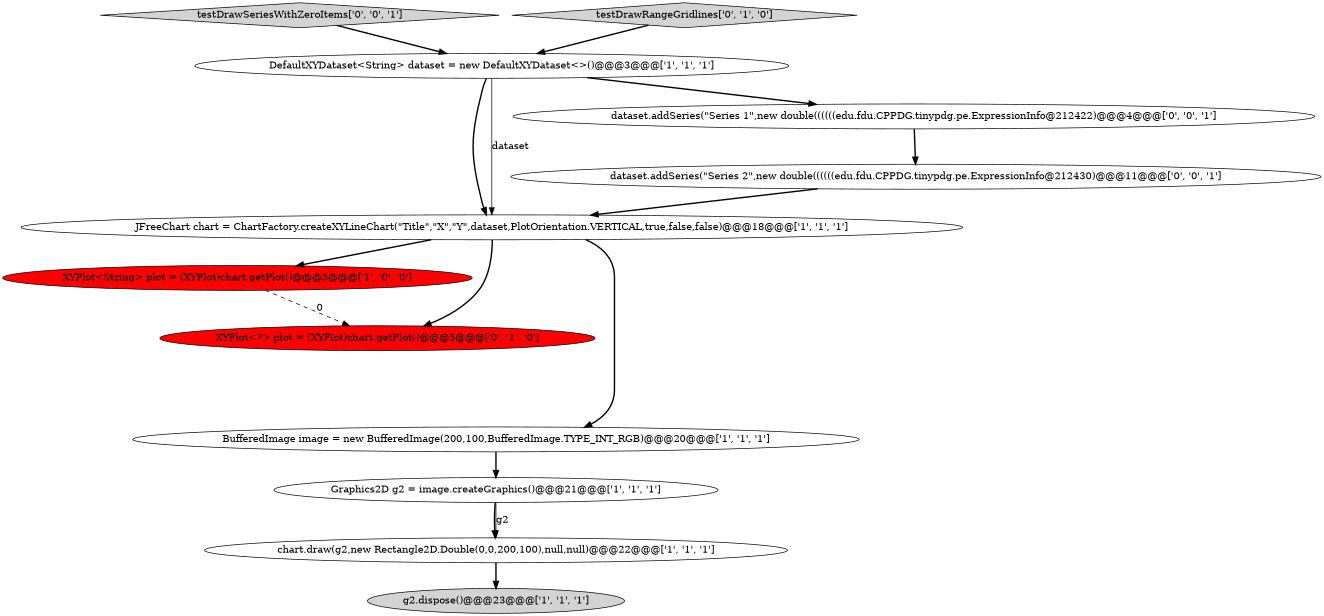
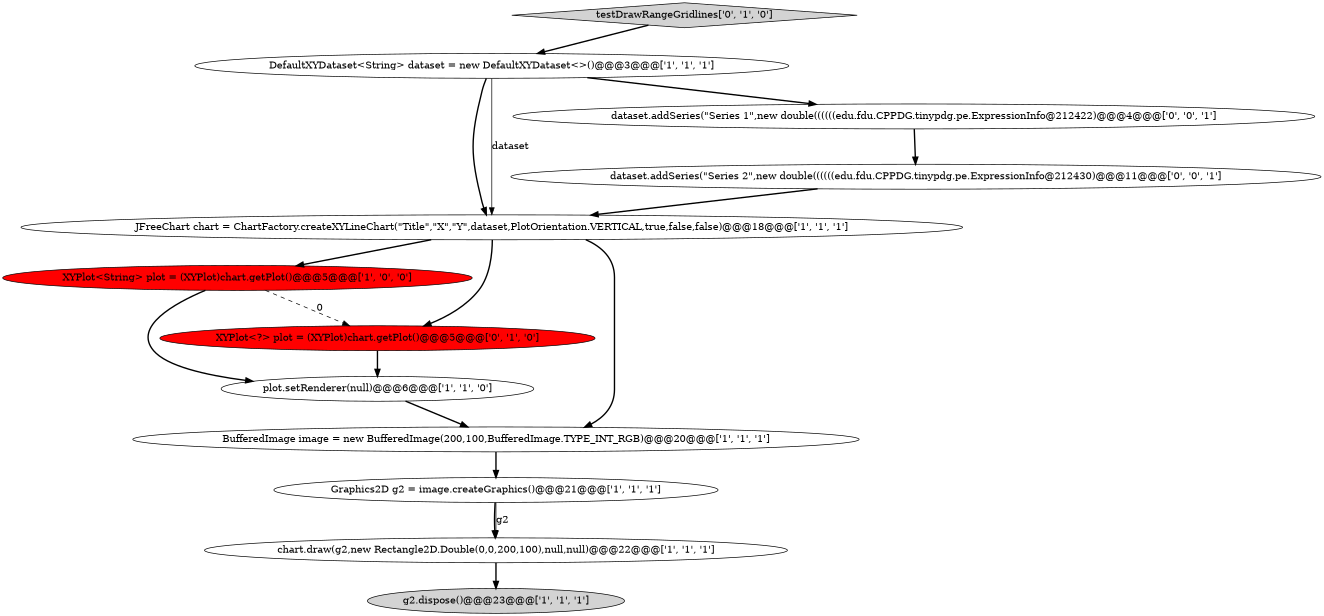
node "testDrawSeriesWithZeroItems['0', '0', '1']": removed
node "plot.setRenderer(null)@@@6@@@['1', '1', '0']": added
